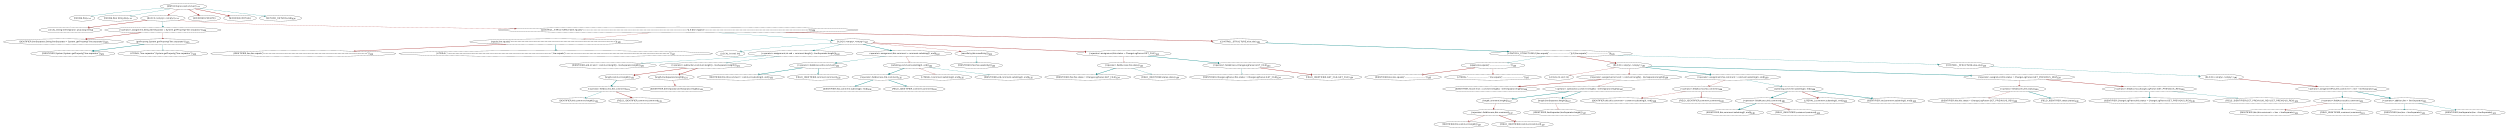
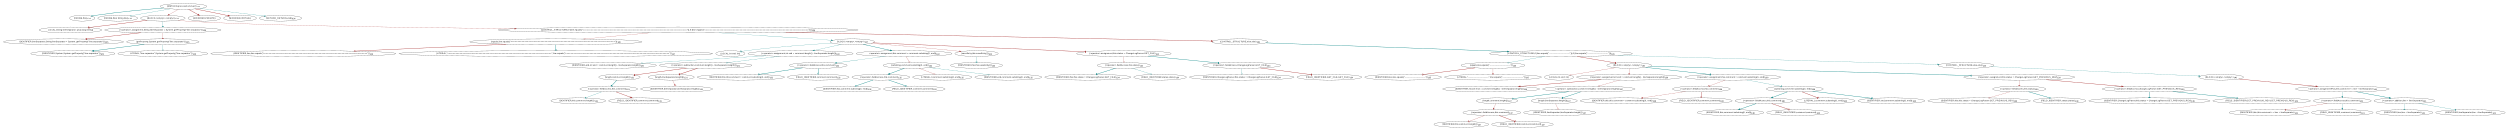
edge "(METHOD,processComment)" -> "(PARAM,this)": style solid -> bold
edge "(<operator>.fieldAccess,ChangeLogParser.GET_PREVIOUS_REV)" -> "(FIELD_IDENTIFIER,GET_PREVIOUS_REV,GET_PREVIOUS_REV)": style solid -> bold
